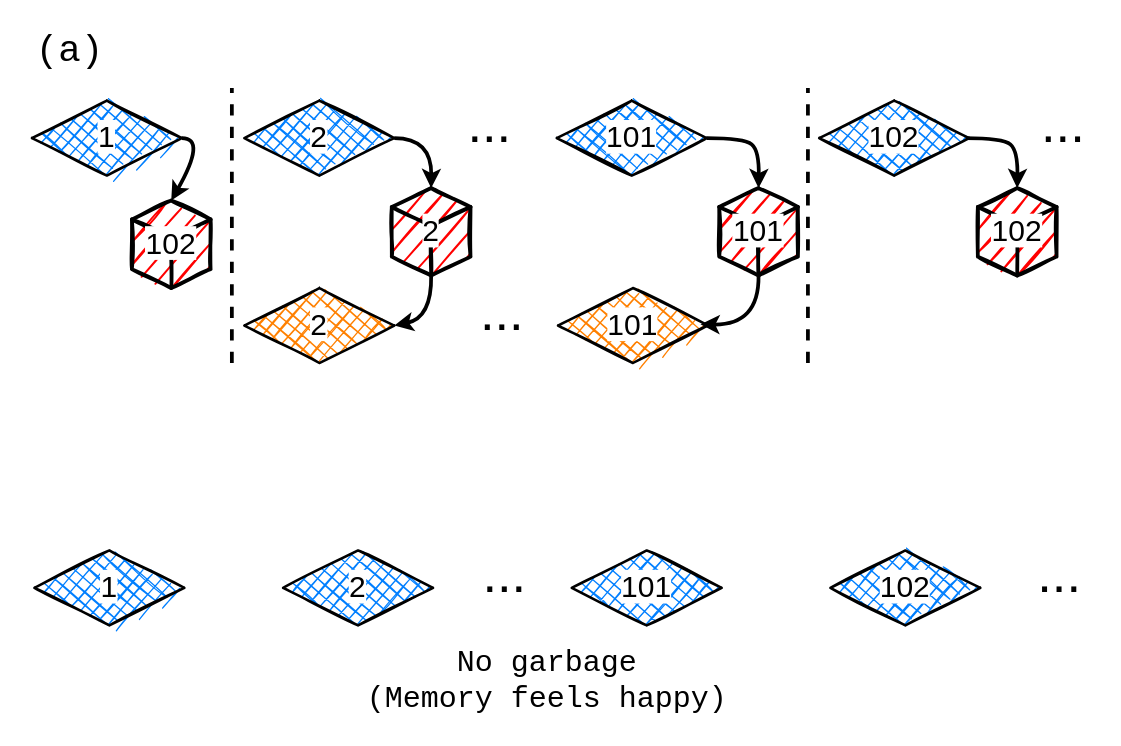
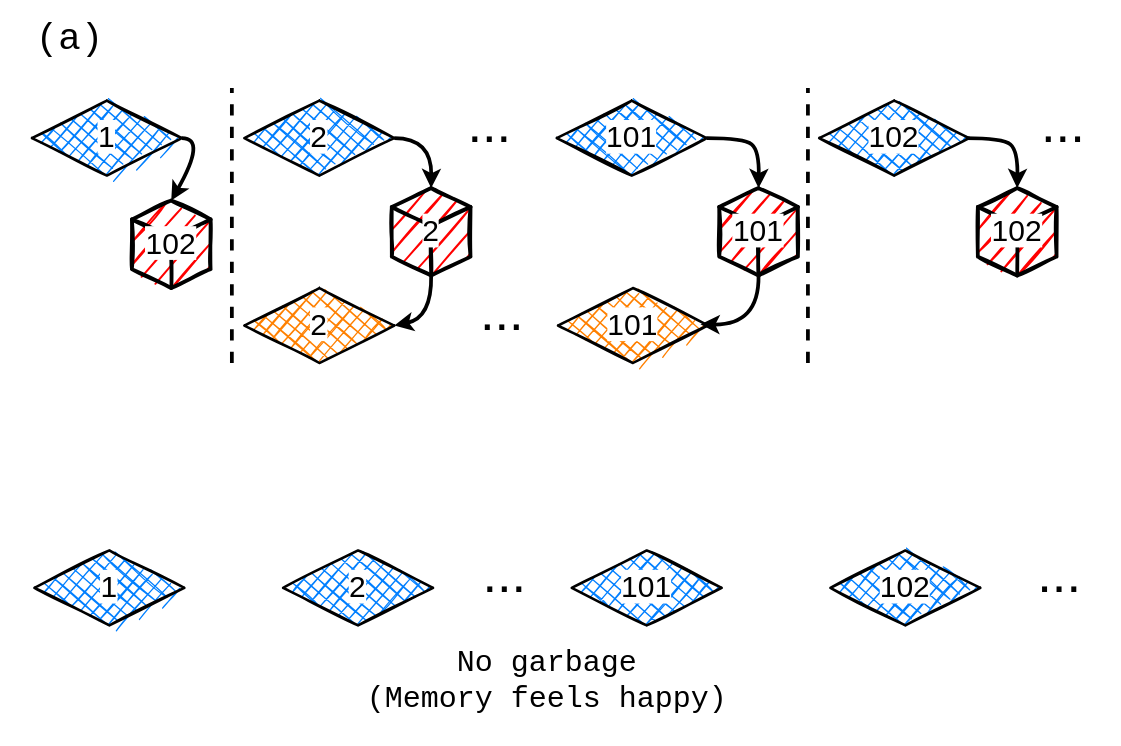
node "(a)": moved (69, 51) -> (69, 38)
